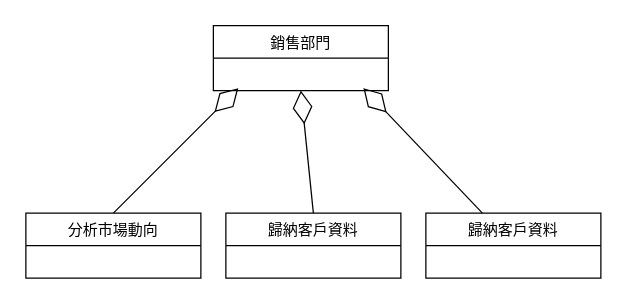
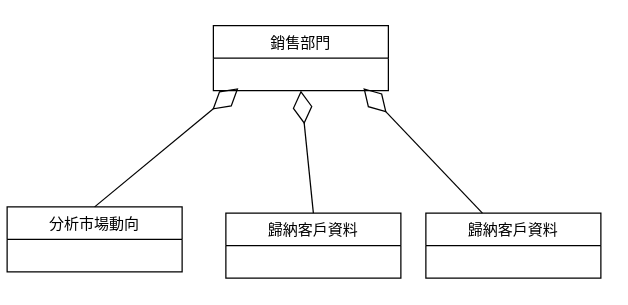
node "分析市場動向": moved (113, 246) -> (94, 239)
